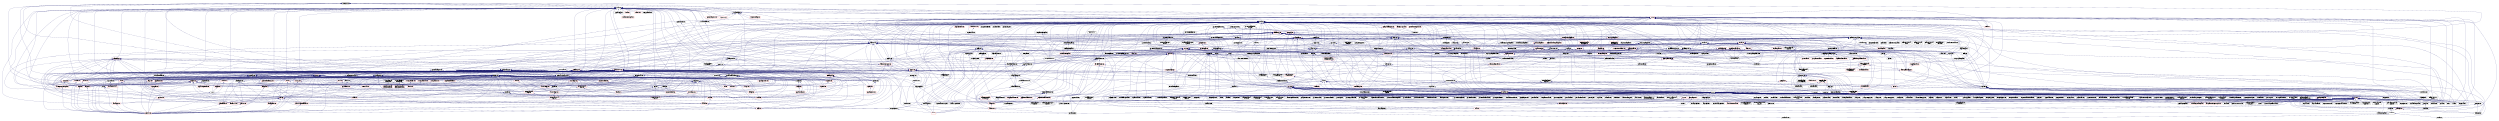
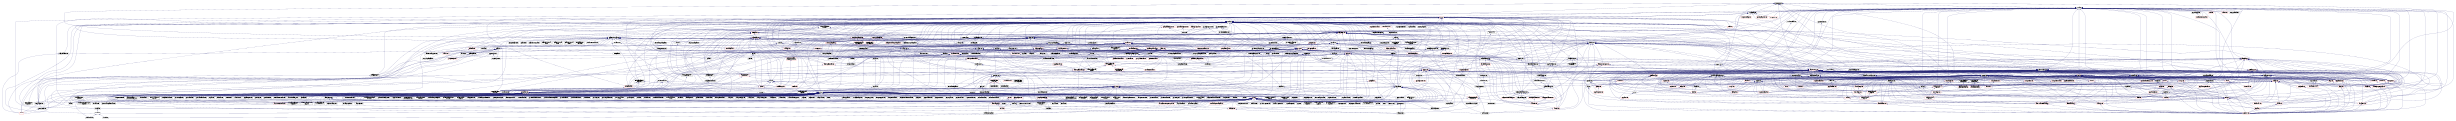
node "async_cb_colocated.cpp": removed
node "local_promise_allocator.cpp": label "local_promise_allocator.cpp" -> "local_promise_than.cpp"
